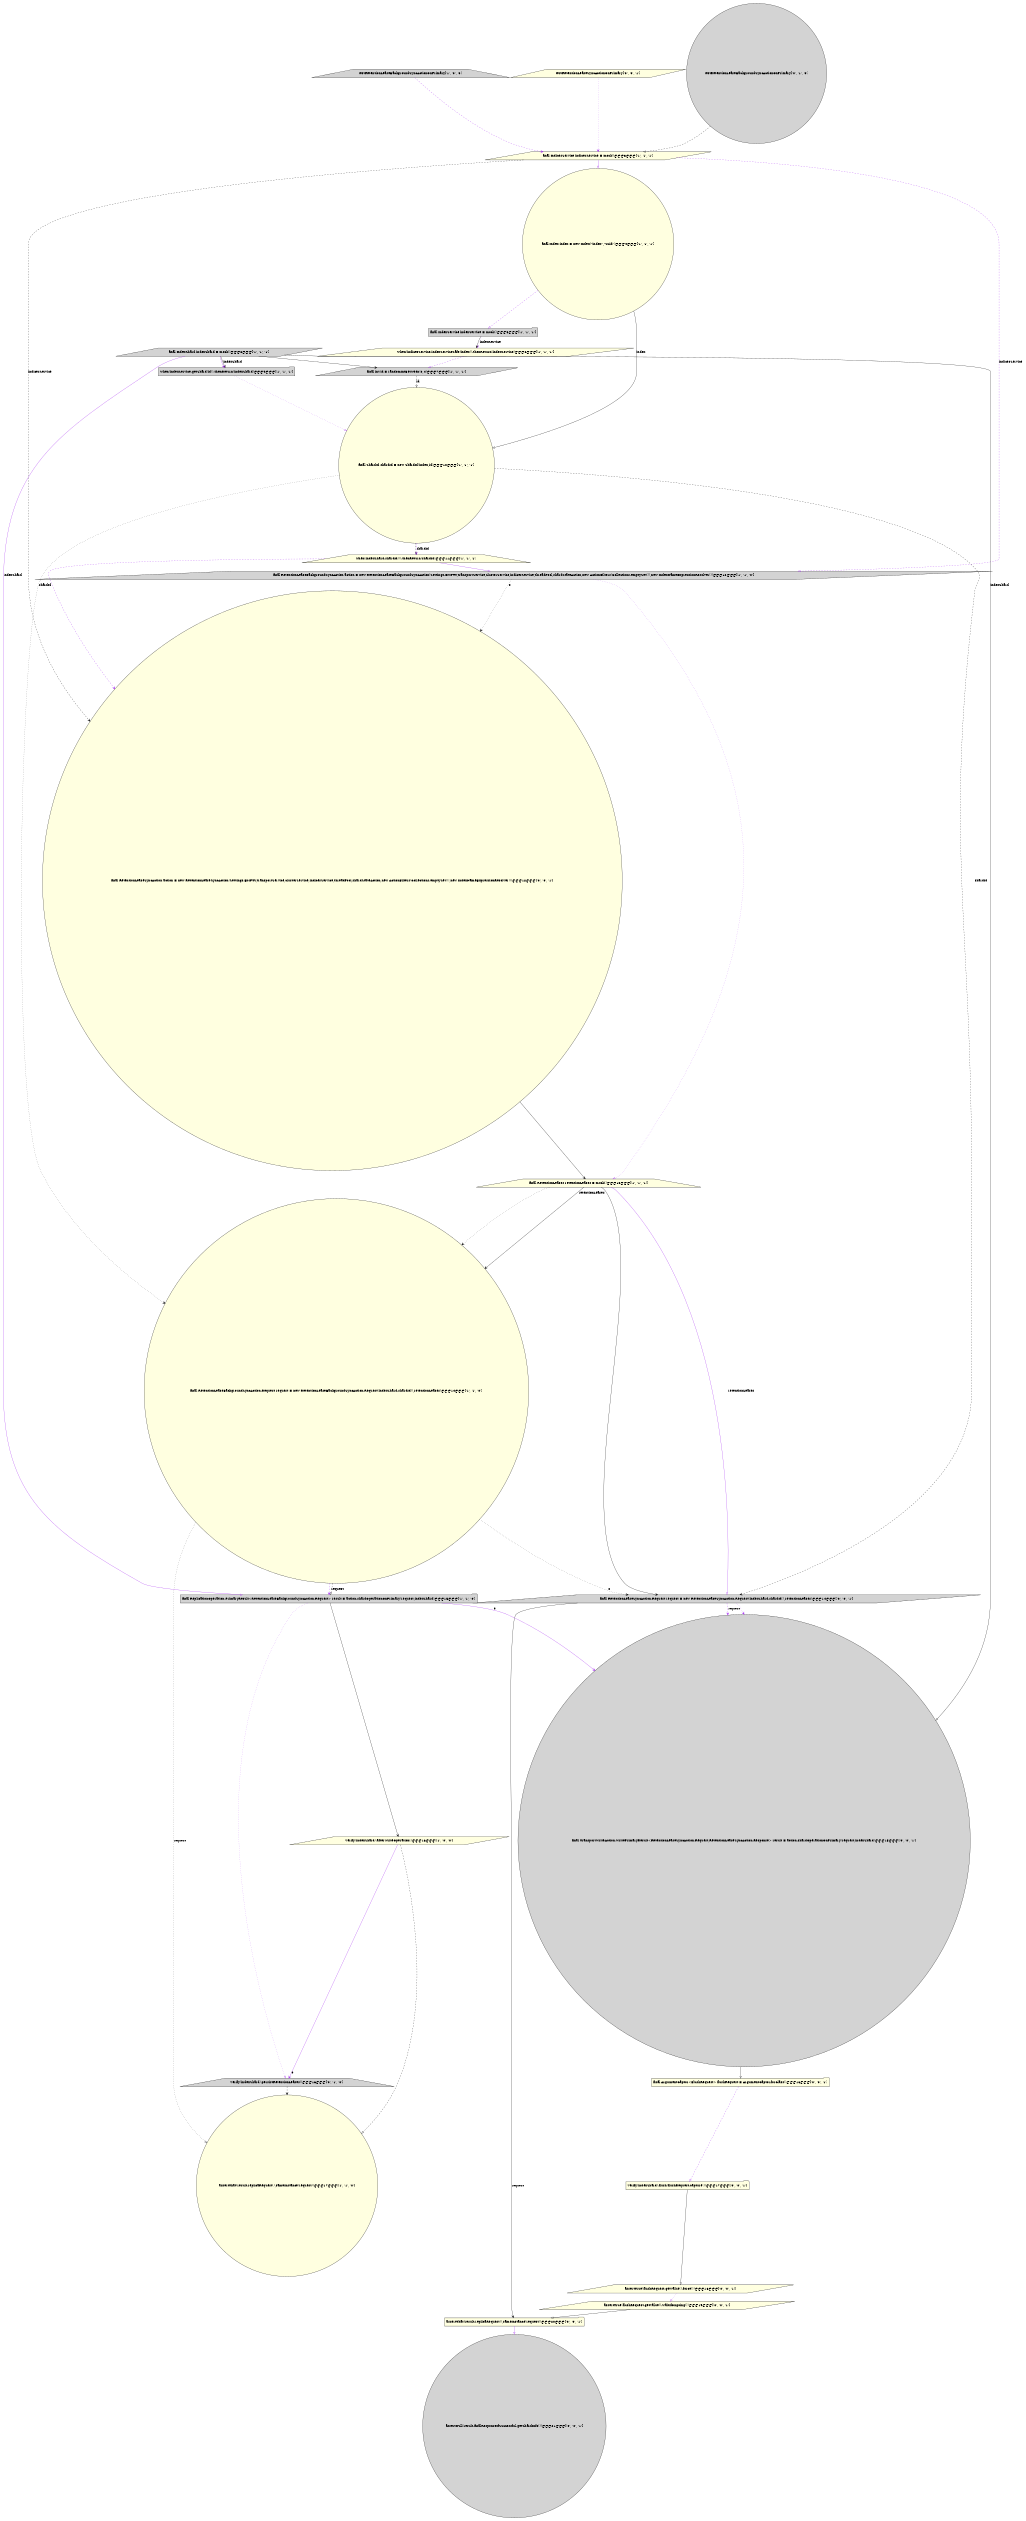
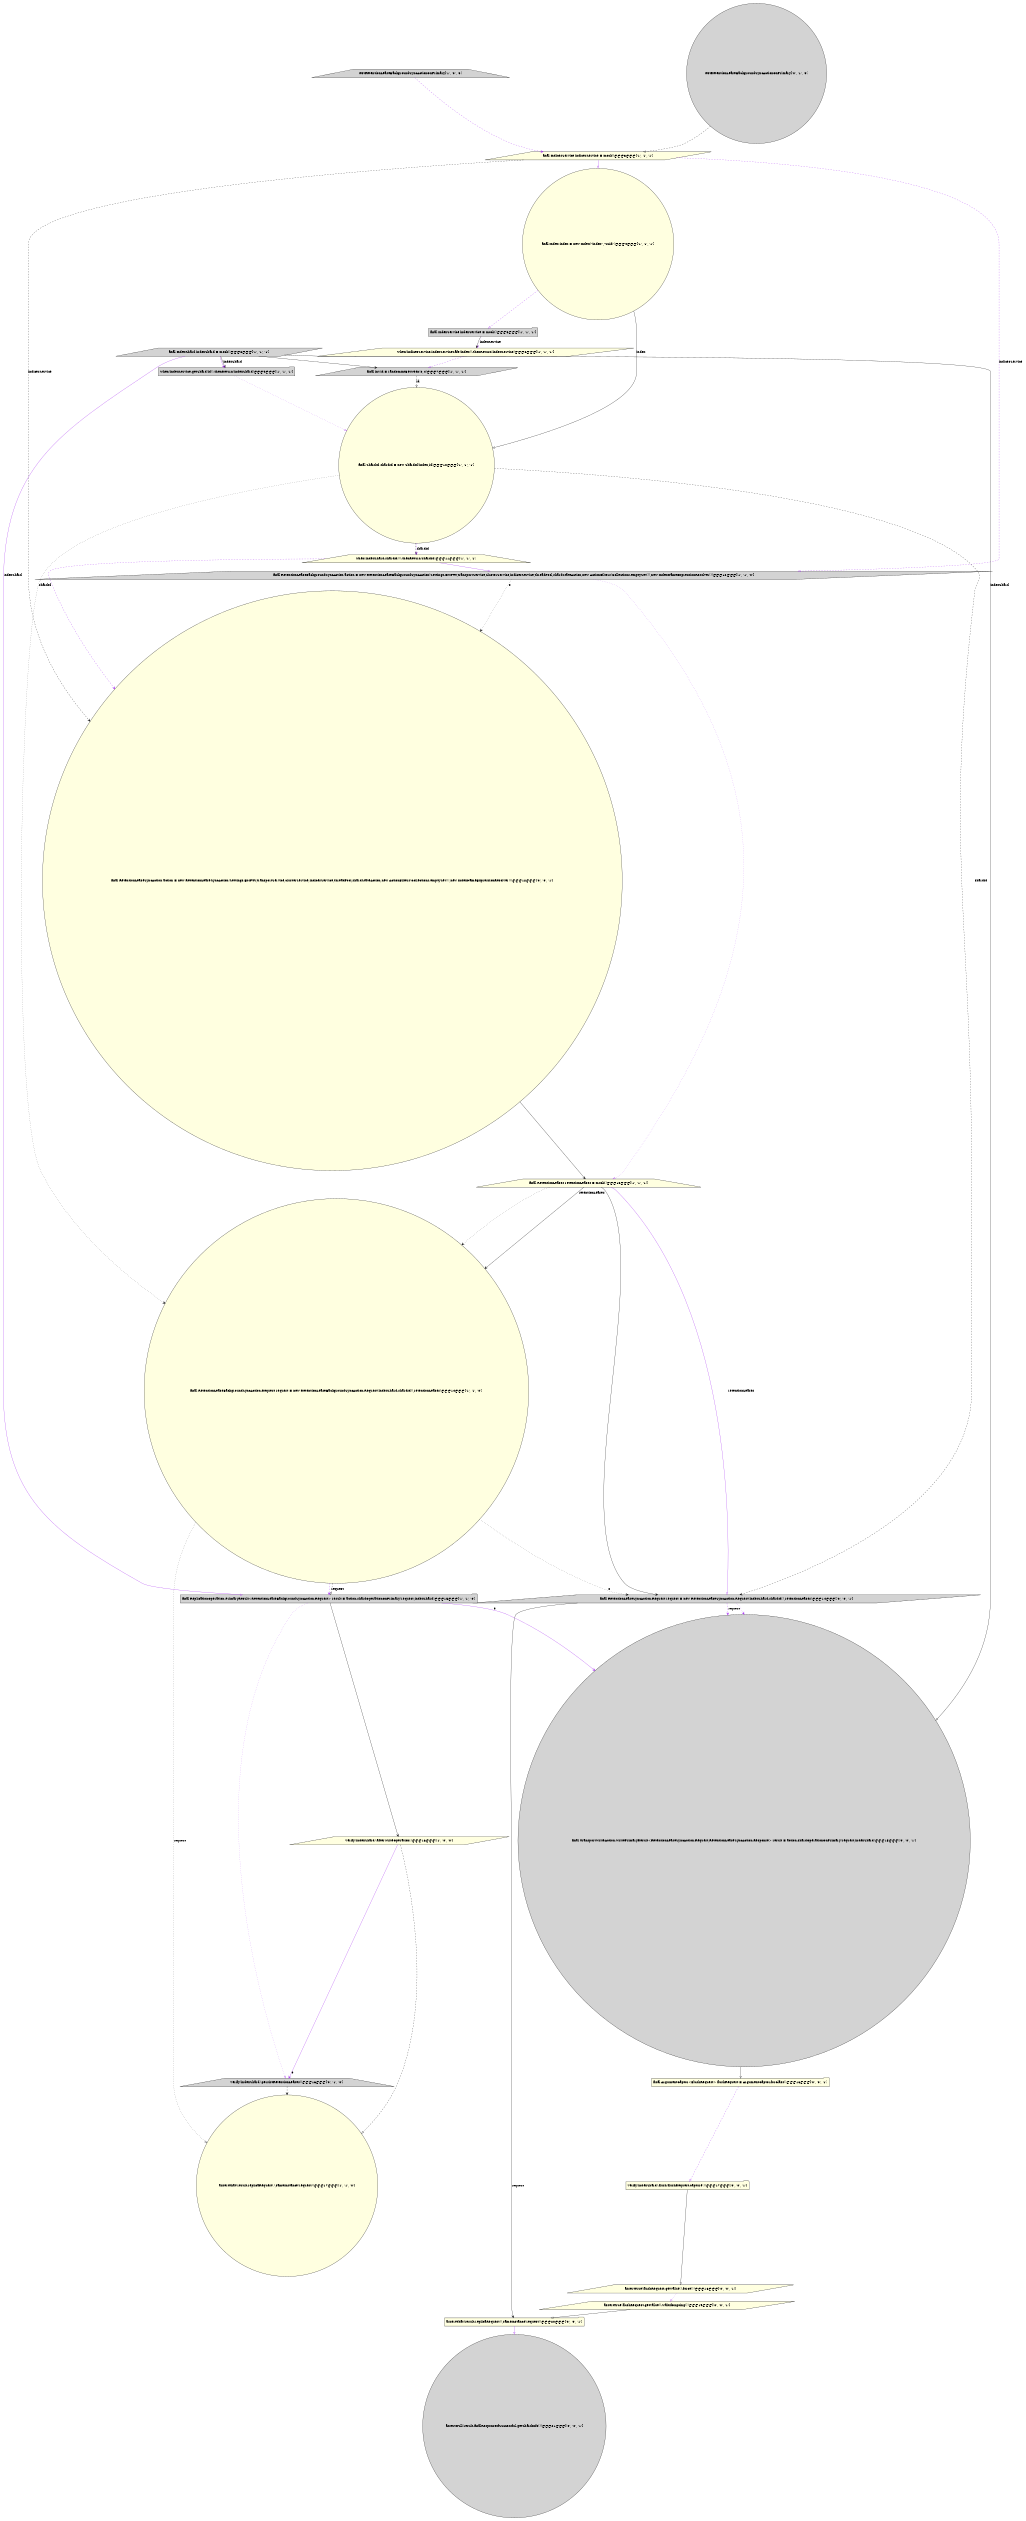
node "testRetentionLeaseSyncActionOnPrimary['0', '0', '1']": removed
